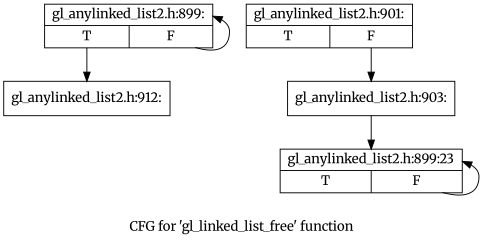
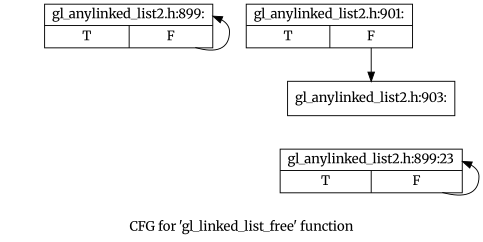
node "gl_anylinked_list2.h:912:": removed
edge "gl_anylinked_list2.h:903:" -> "gl_anylinked_list2.h:899:23": removed
